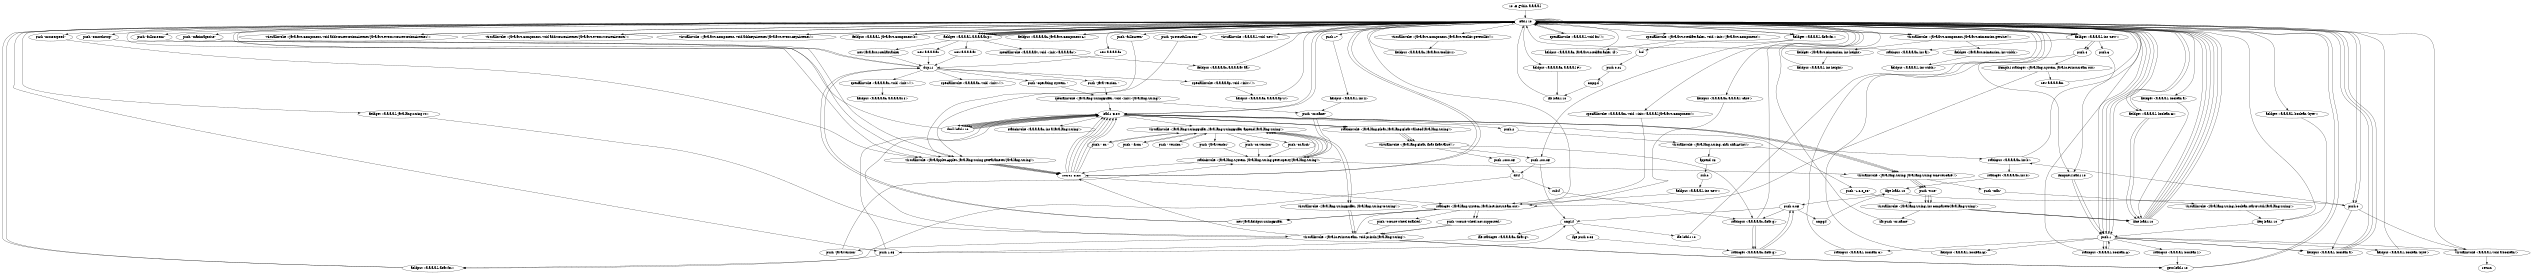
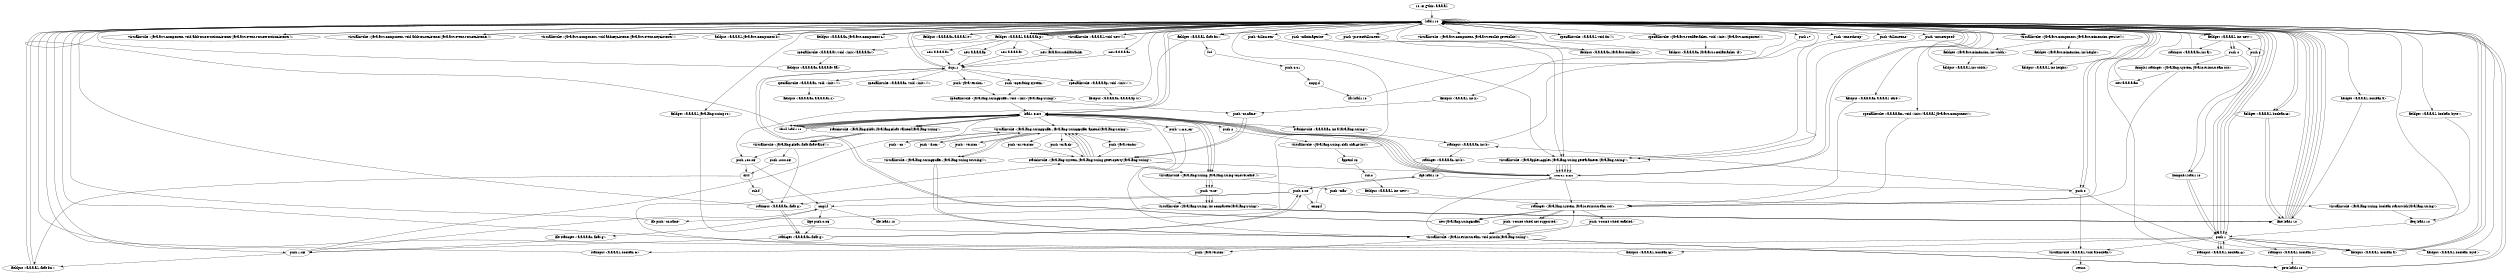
node "new a.a.a.a.ap": added
edge "fieldput <a.a.a.a.ac: a.a.a.a.l P>" -> "iflt load.r r0": now "fieldput <a.a.a.a.ac: a.a.a.a.l P>" -> "load.r r0"
edge "virtualinvoke <java.lang.String: char charAt(int)>" -> "staticput <a.a.a.a.ac: int b>": now "staticinvoke <a.a.a.a.ac: int a(java.lang.String)>" -> "staticput <a.a.a.a.ac: int b>"
node "new java.fieldput.StringBuffer": label "new java.fieldput.StringBuffer" -> "new java.lang.StringBuffer"
edge "staticget <a.a.a.a.ac: float g>" -> "push 1.0F": added
